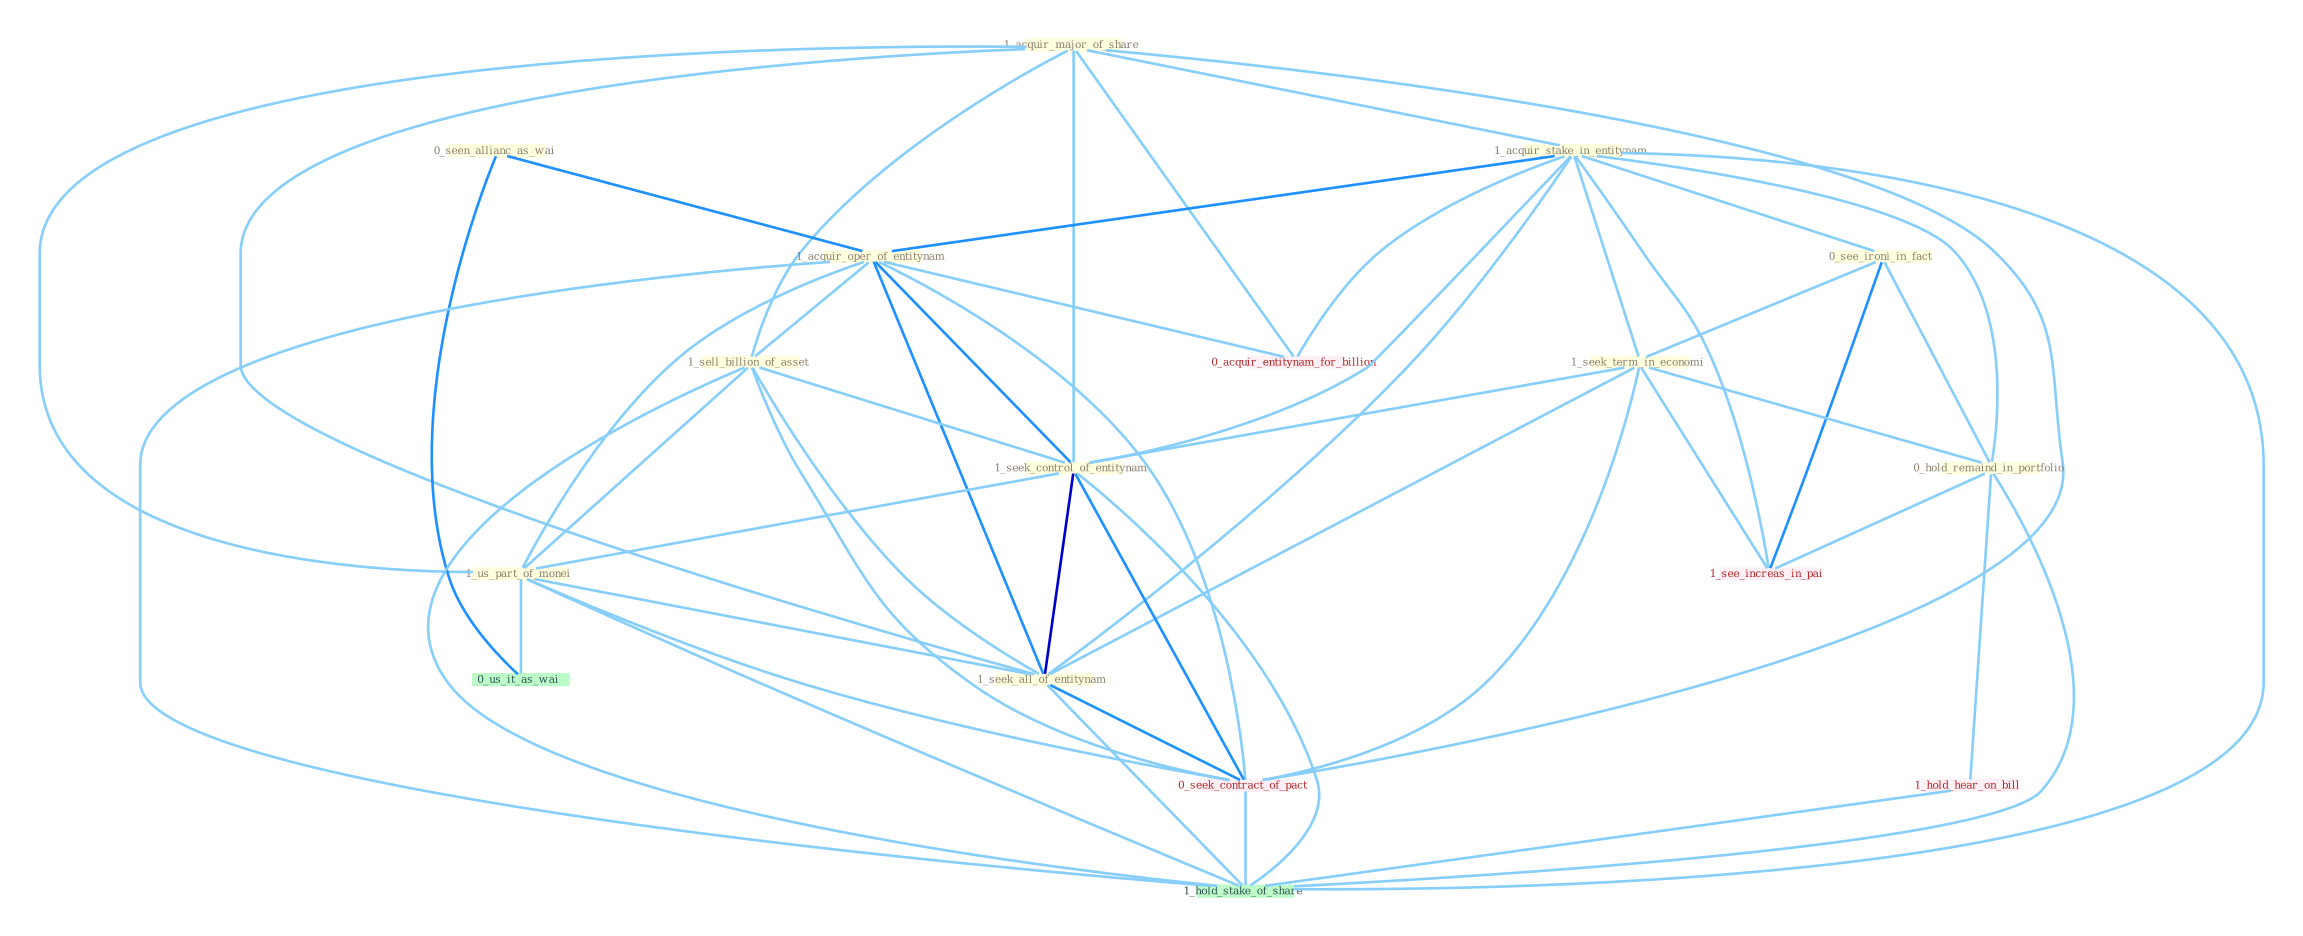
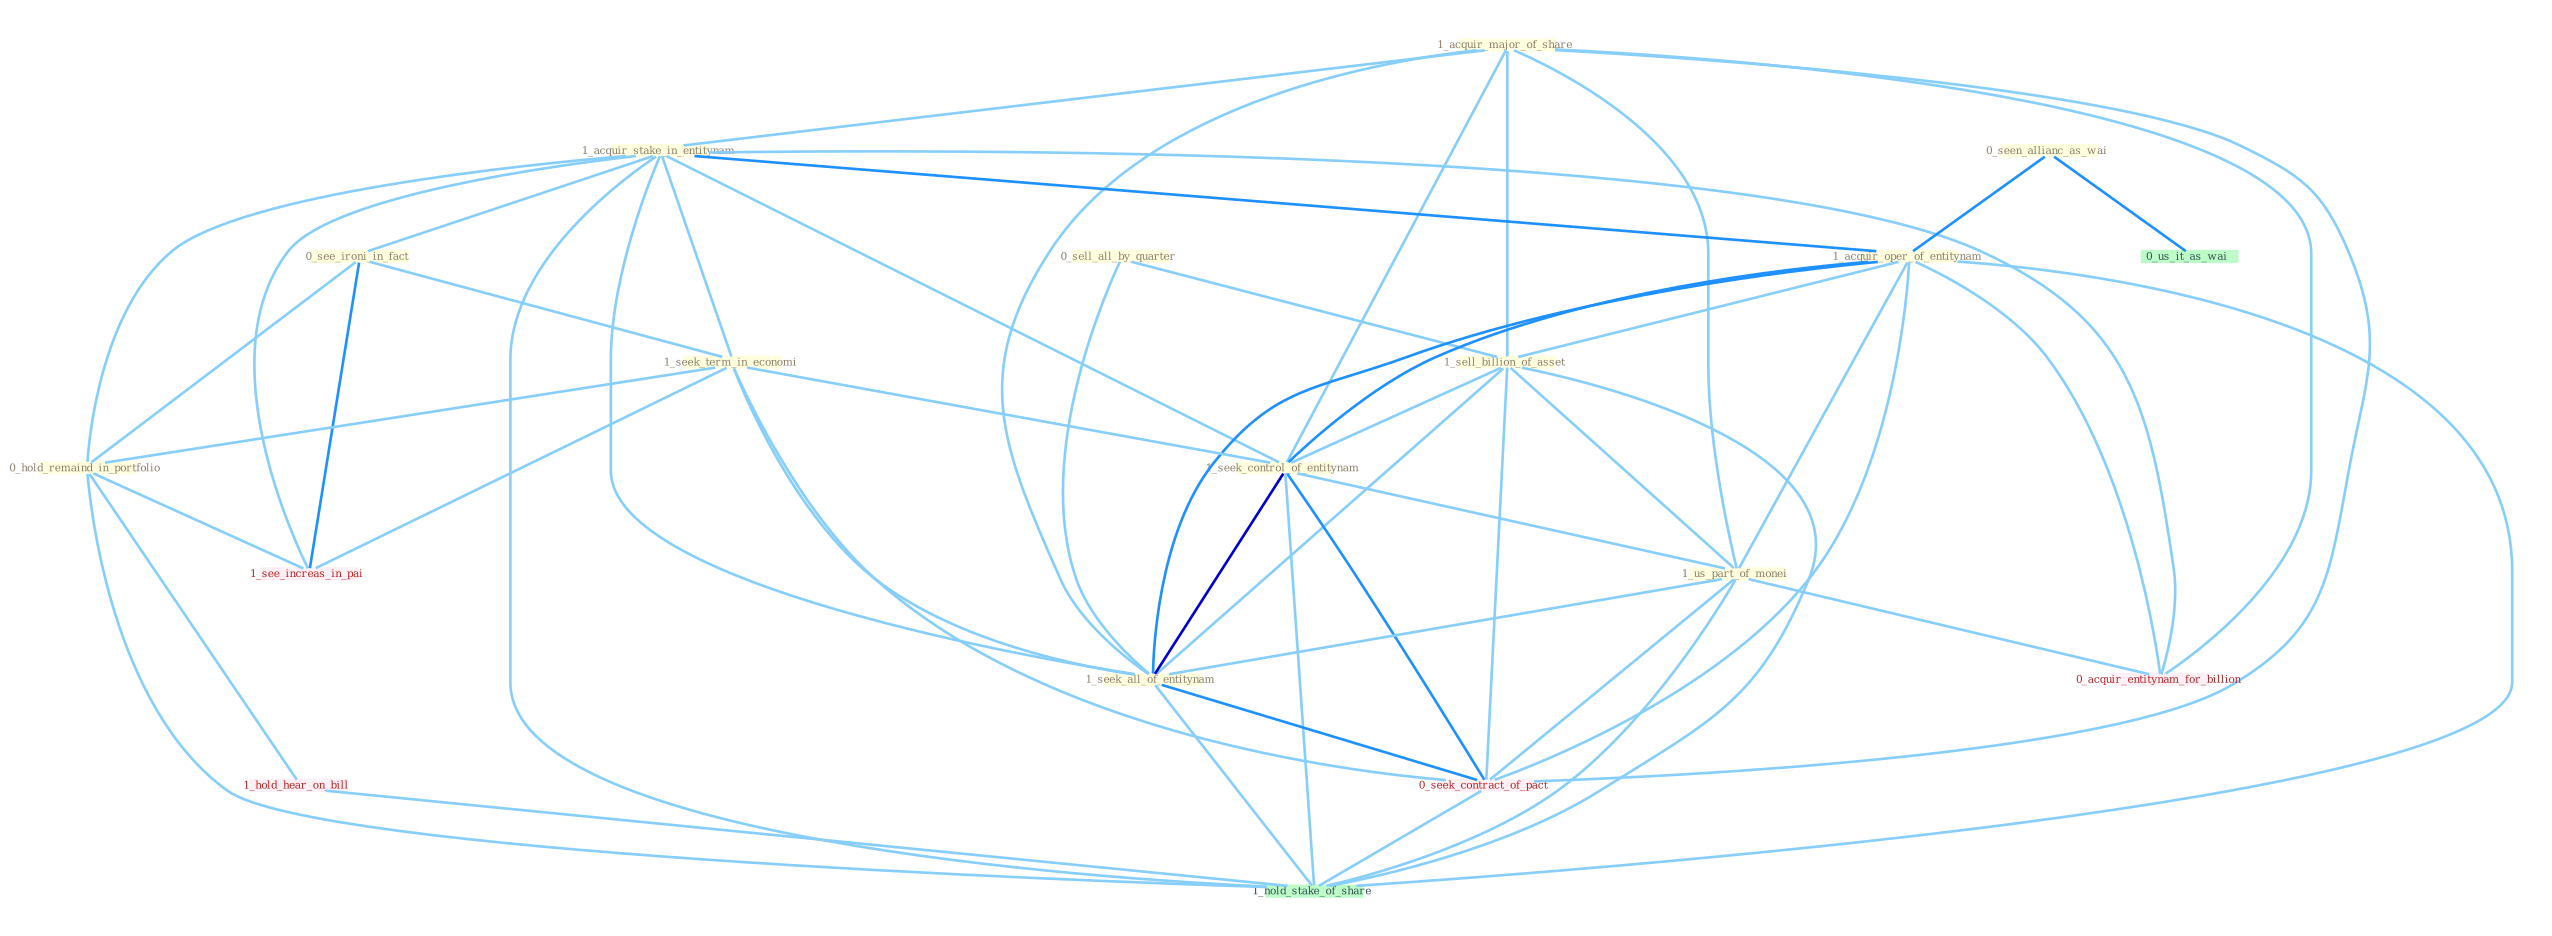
node "0_sell_all_by_quarter": added
edge "1_us_part_of_monei" -- "0_us_it_as_wai": now "1_us_part_of_monei" -- "0_acquir_entitynam_for_billion"
